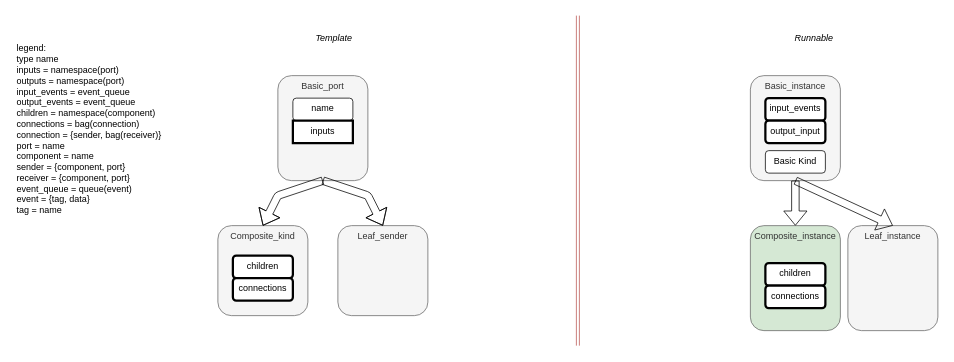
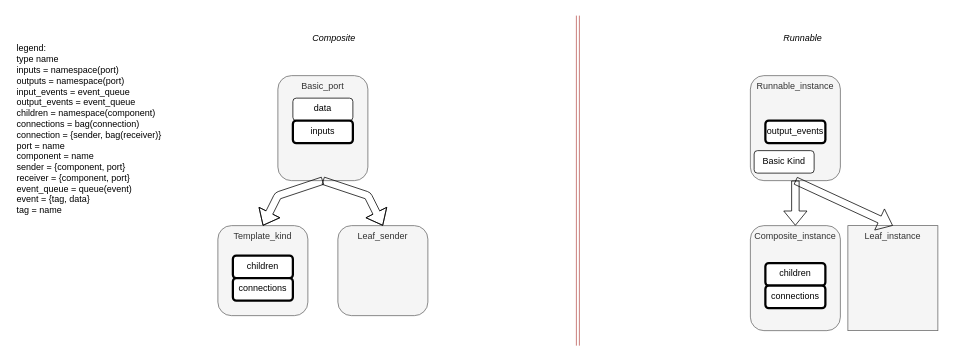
node "Template": label "Template" -> "Composite"
node "Runnable": moved (814, 38) -> (803, 38)
node "Basic_instance": label "Basic_instance" -> "Runnable_instance"
node "name": label "name" -> "data"
node "input_events": removed
node "output_input": label "output_input" -> "output_events"
node "inputs": shape rectangle -> rounded rectangle
node "Basic Kind": moved (795, 162) -> (784, 162)
node "Composite_kind": label "Composite_kind" -> "Template_kind"
node "Composite_instance": fillcolor #d5e8d4 -> #f5f5f5
node "Leaf_instance": shape rounded rectangle -> rectangle
